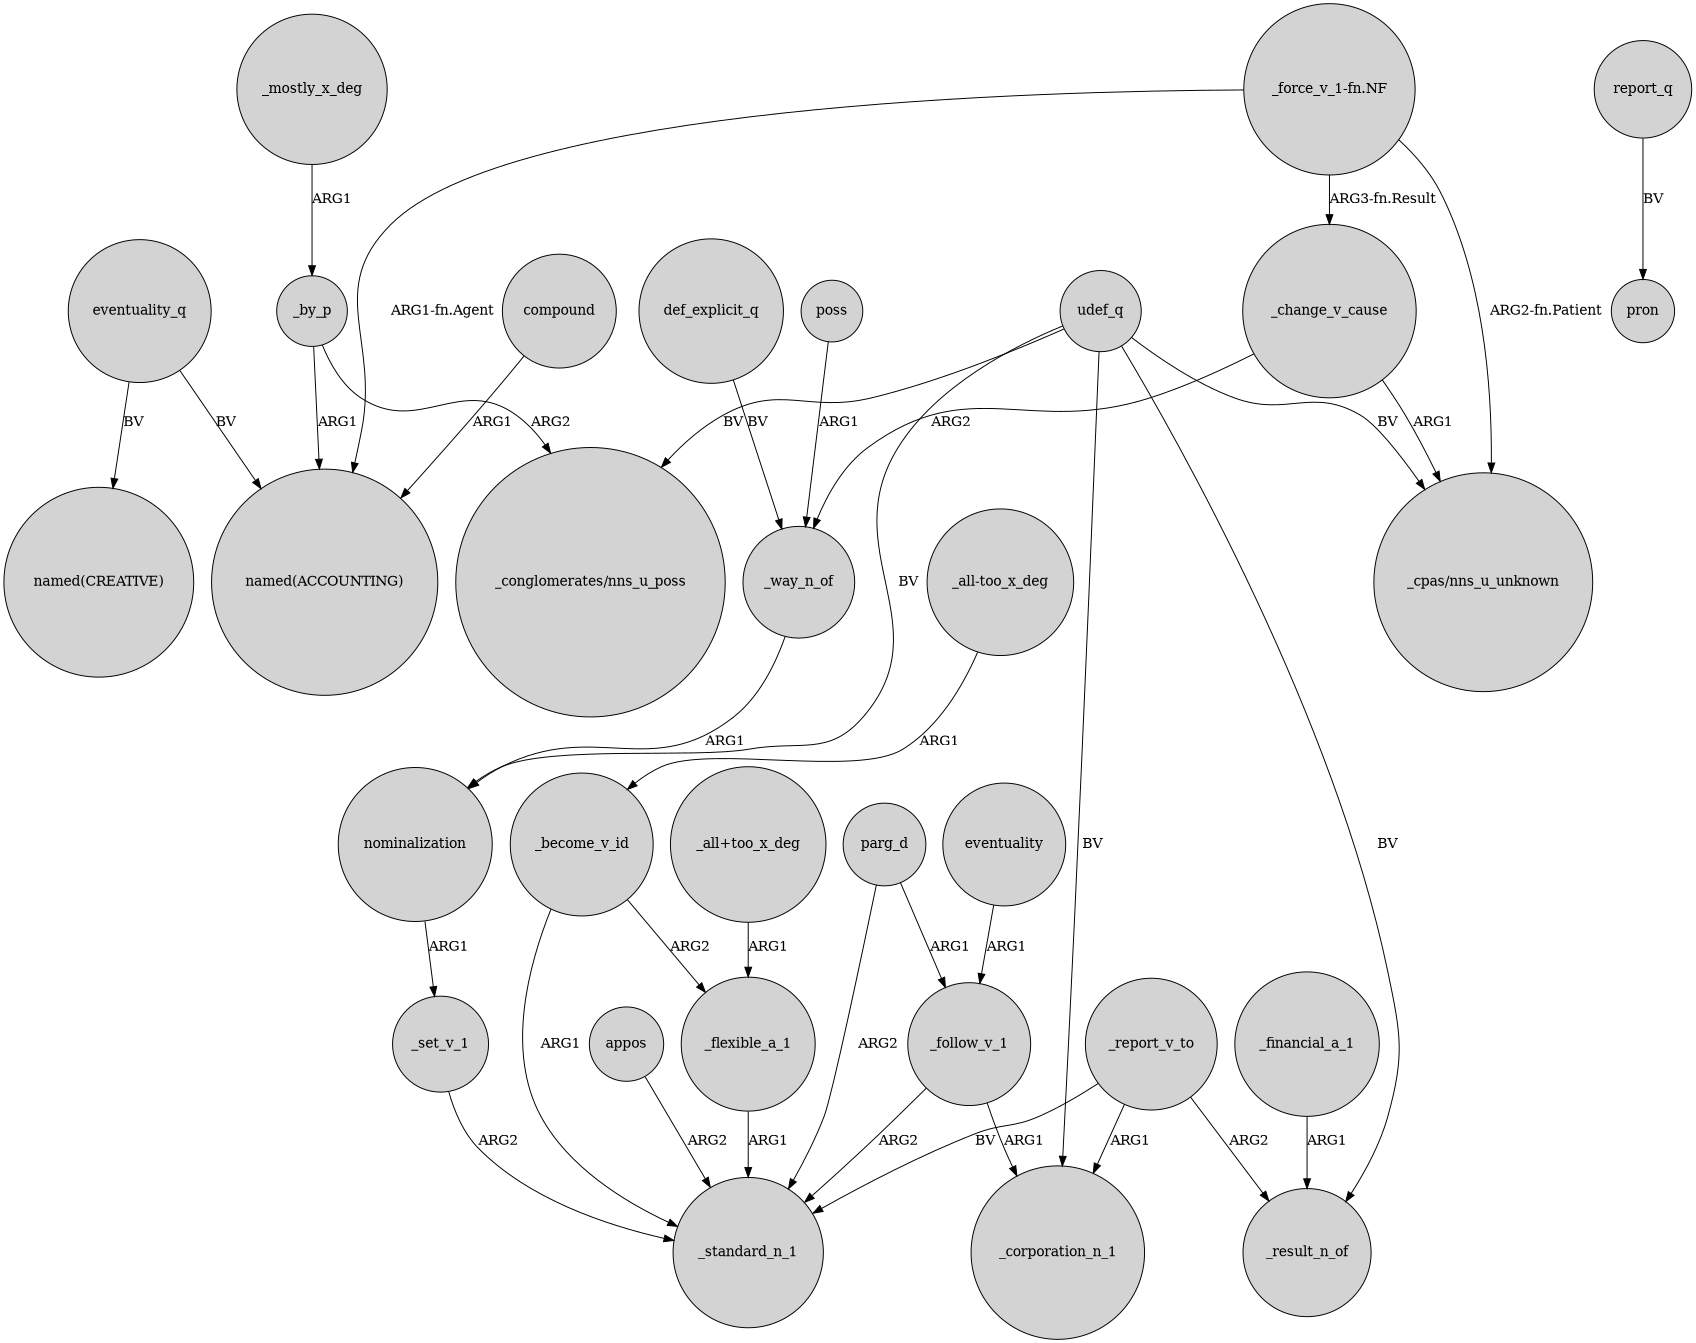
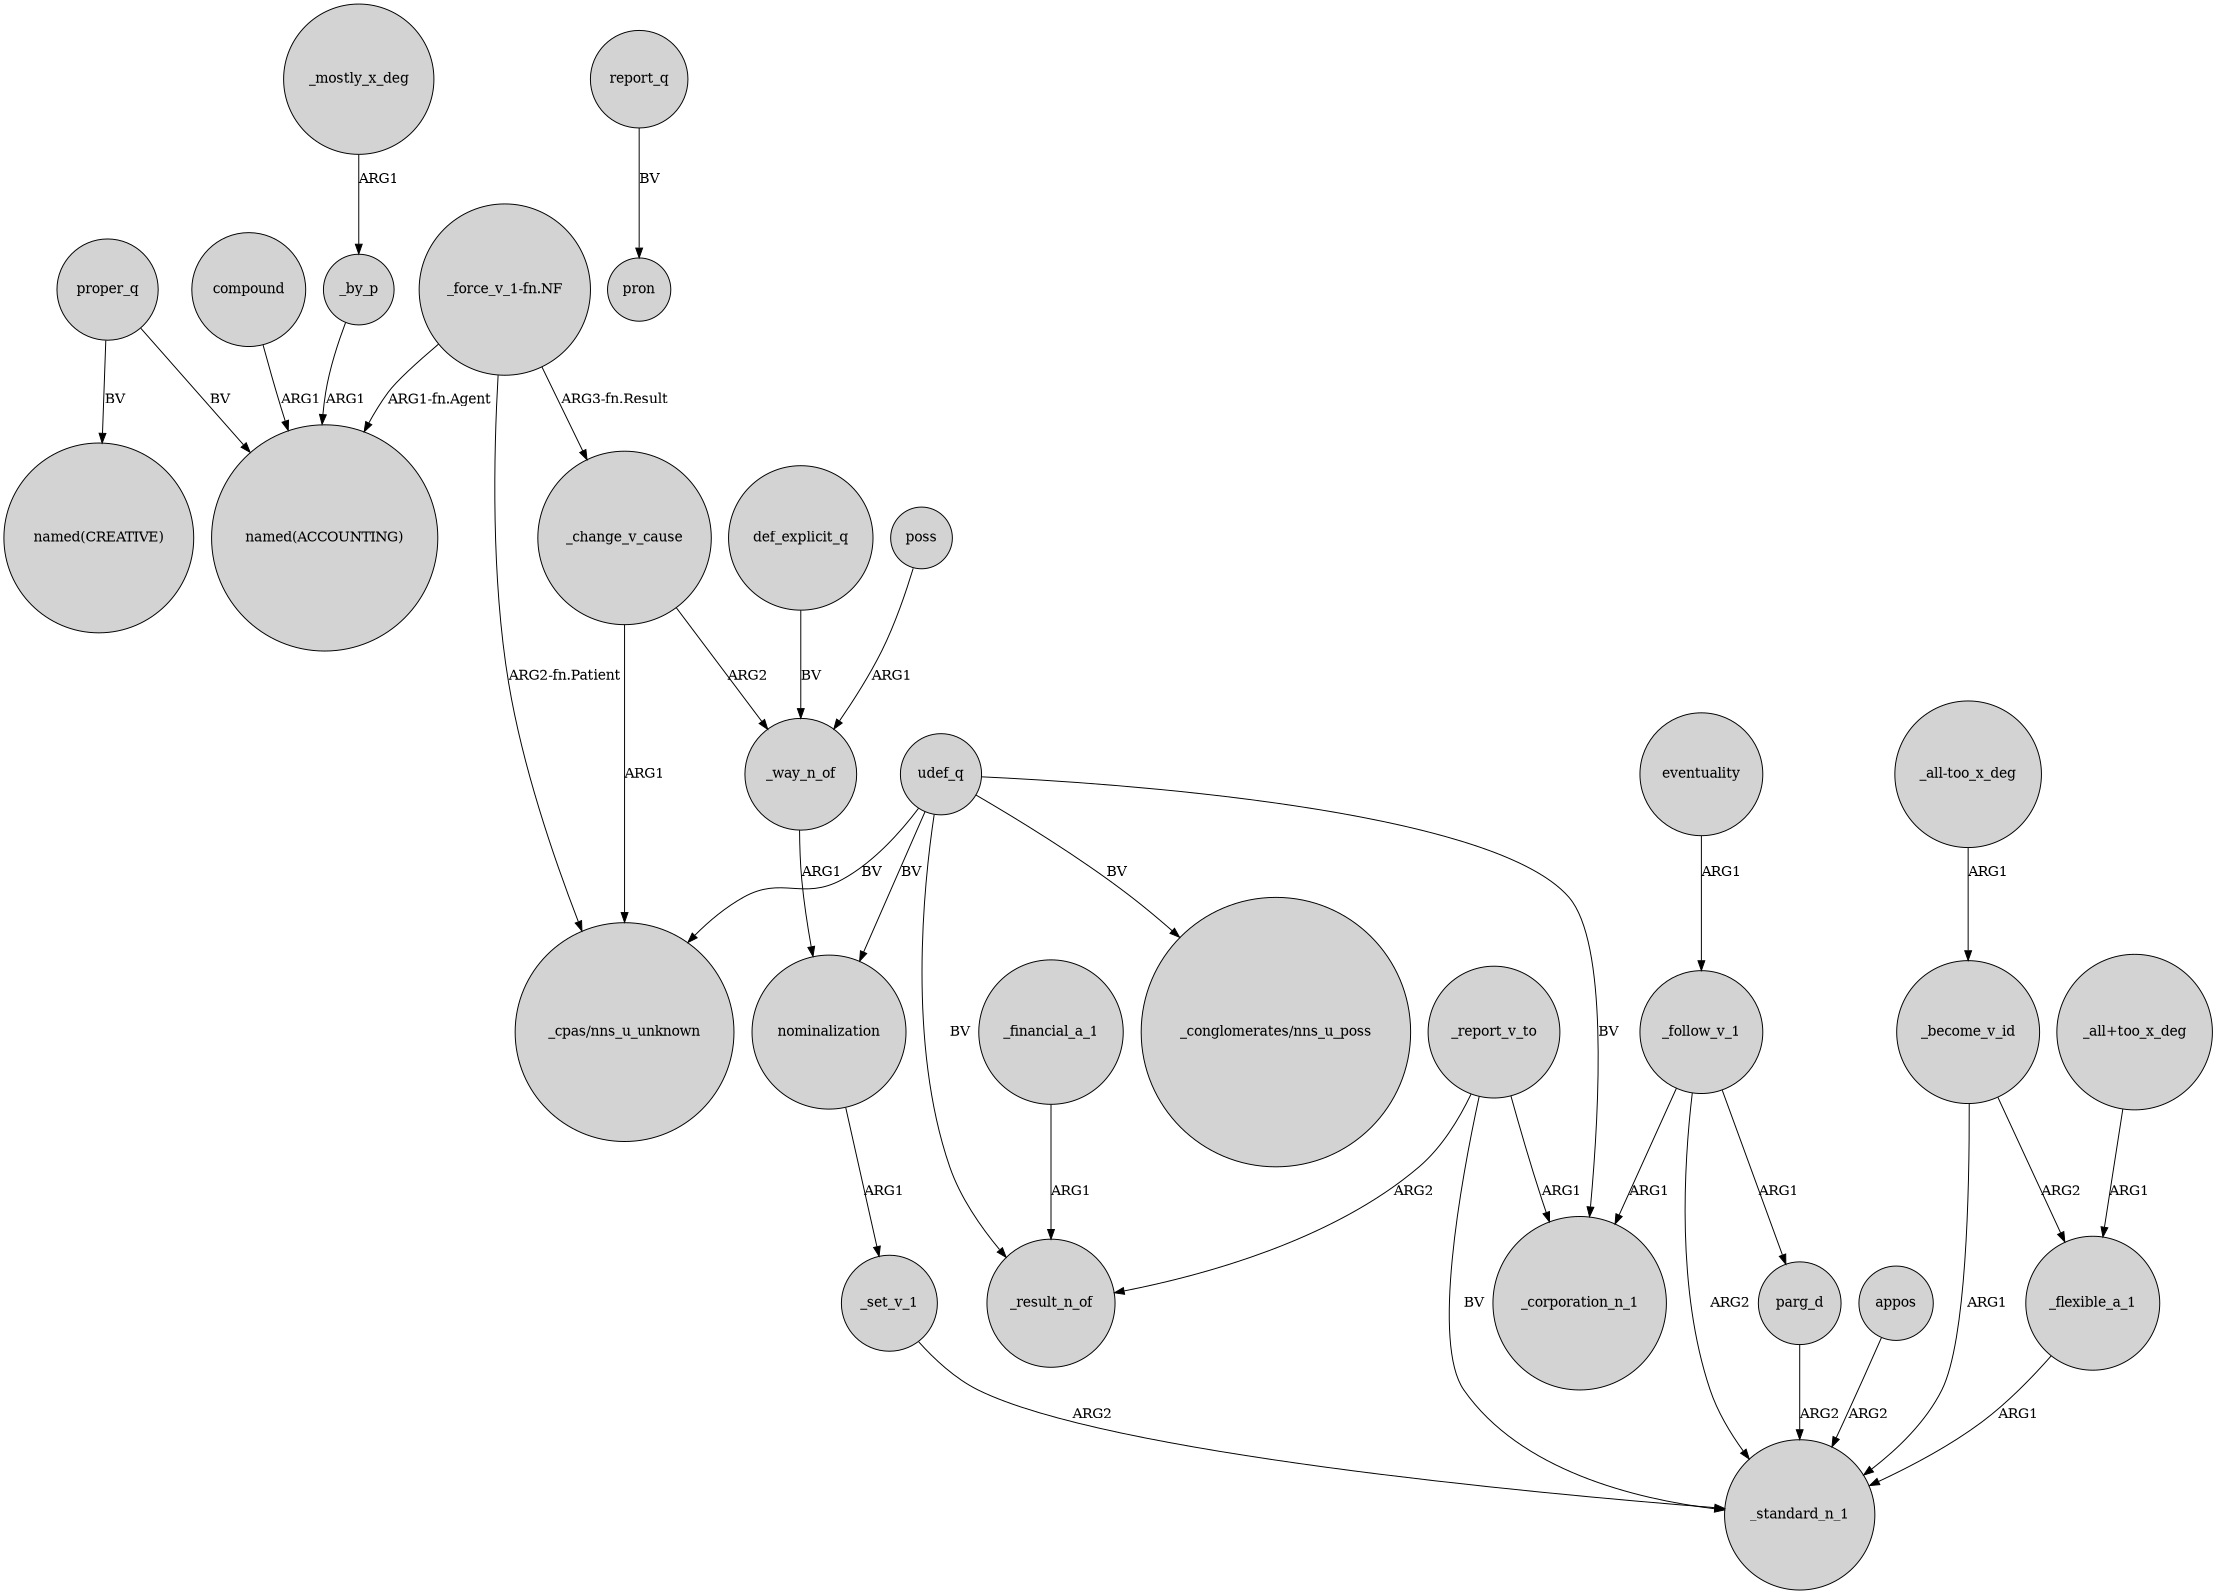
node "eventuality_q": label "eventuality_q" -> "proper_q"
edge "_by_p" -> "_conglomerates/nns_u_poss": removed, label "ARG2"
edge "parg_d" -> "_follow_v_1": reversed
